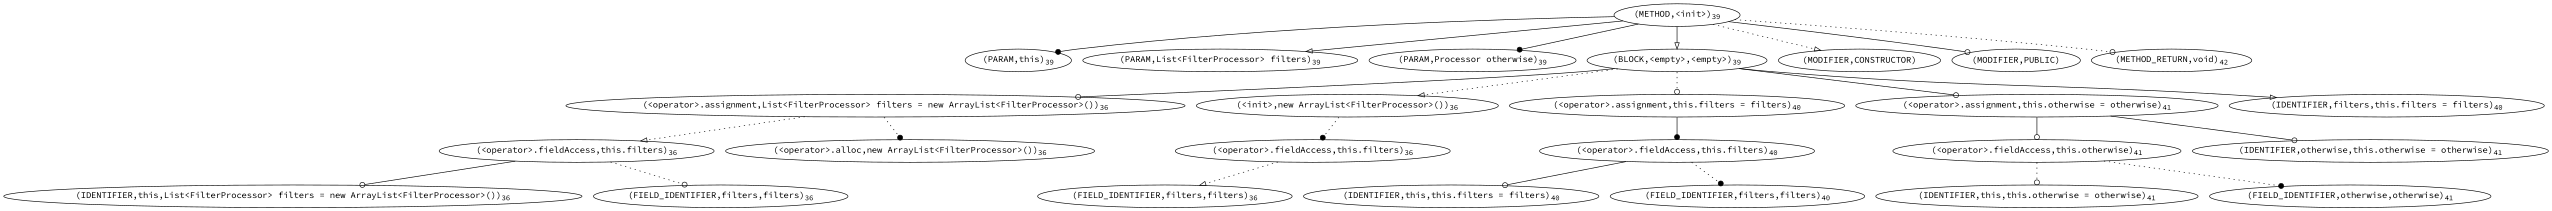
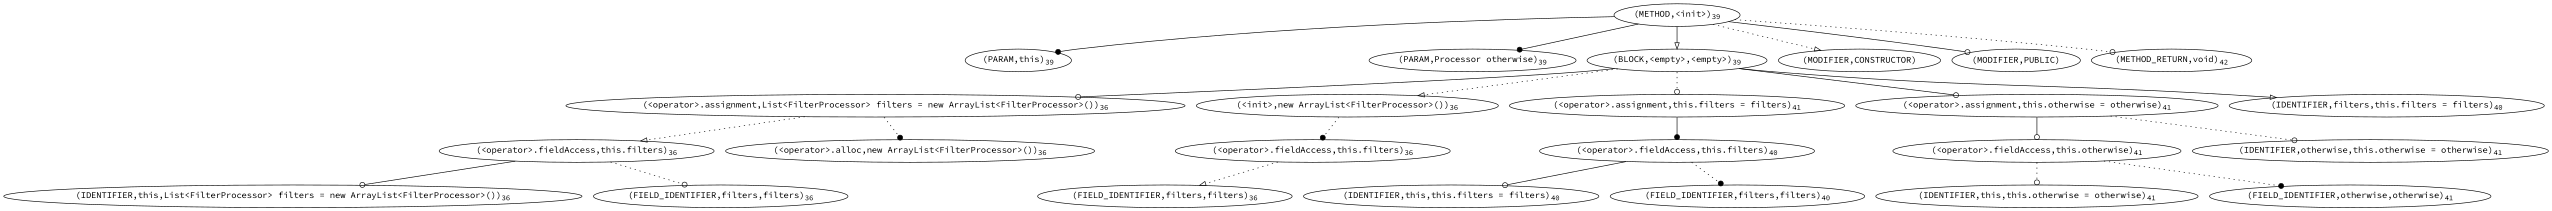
node "(PARAM,List<FilterProcessor> filters)": removed
node "(<operator>.assignment,this.filters = filters)": text "40" -> "41"
edge "(<operator>.assignment,this.otherwise = otherwise)" -> "(IDENTIFIER,otherwise,this.otherwise = otherwise)": style solid -> dotted
